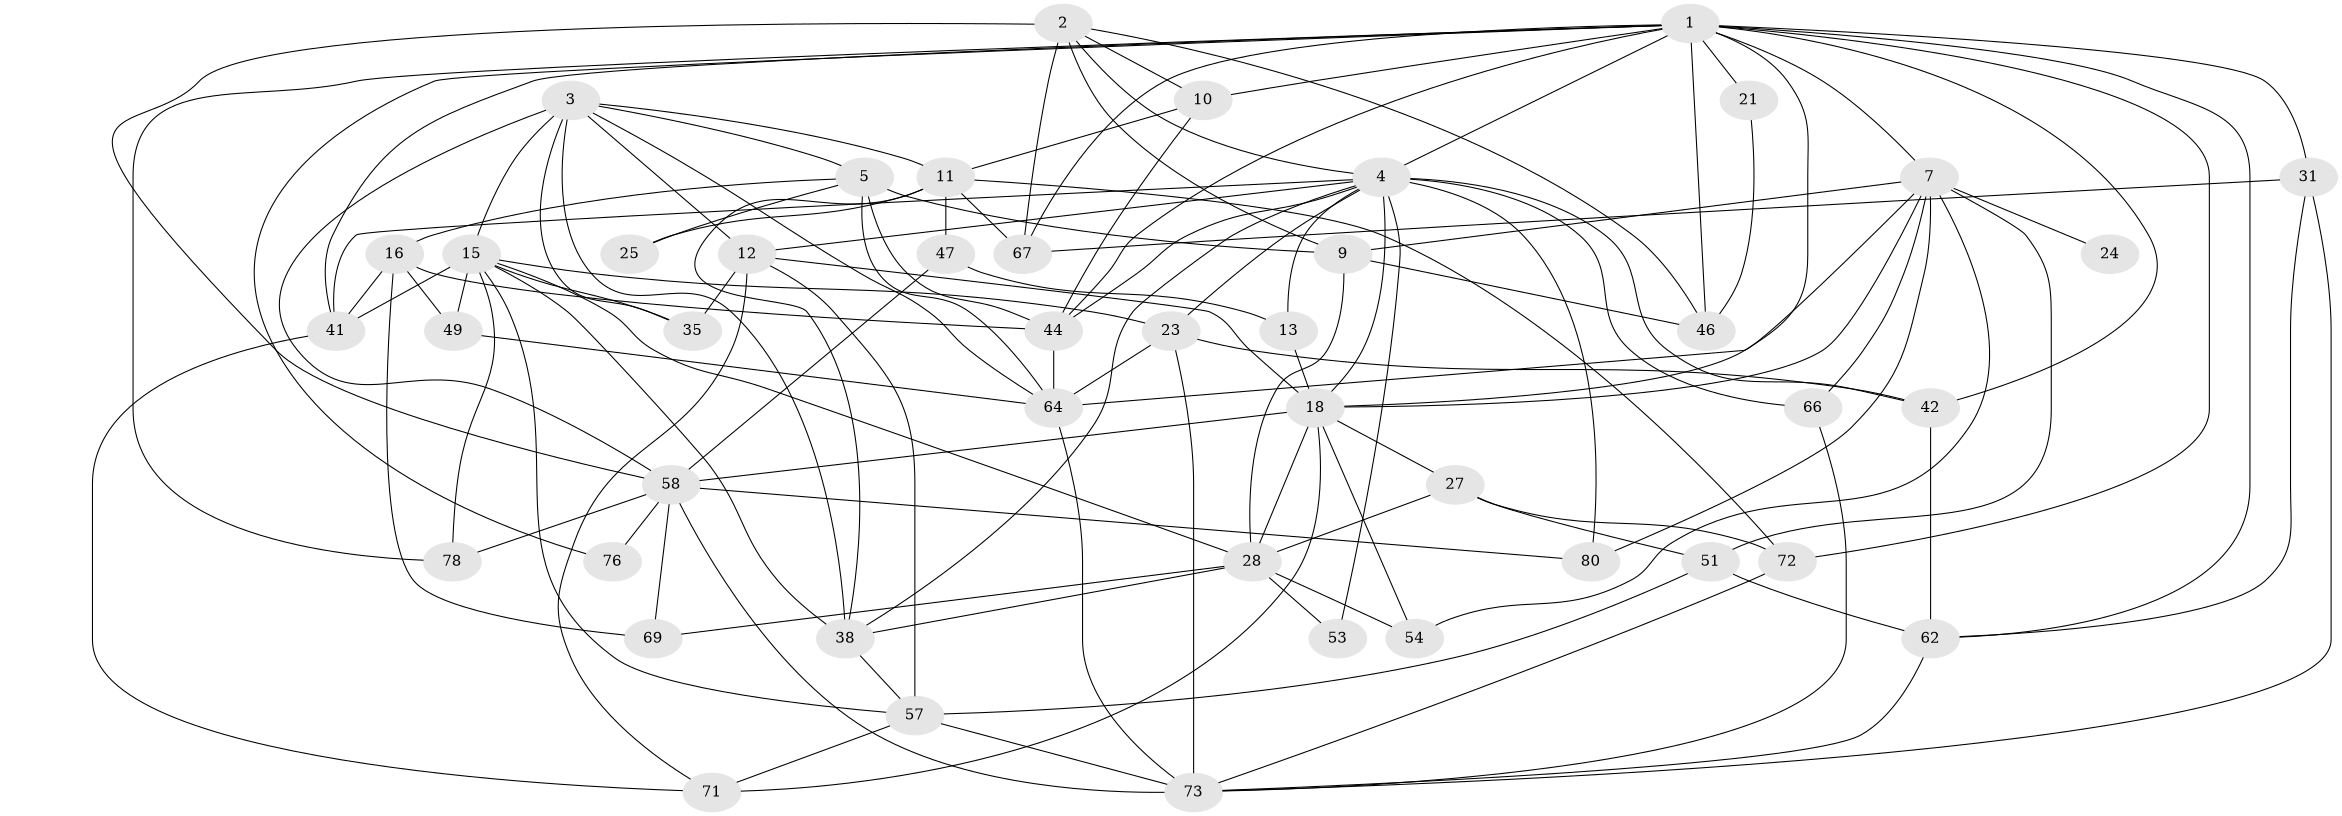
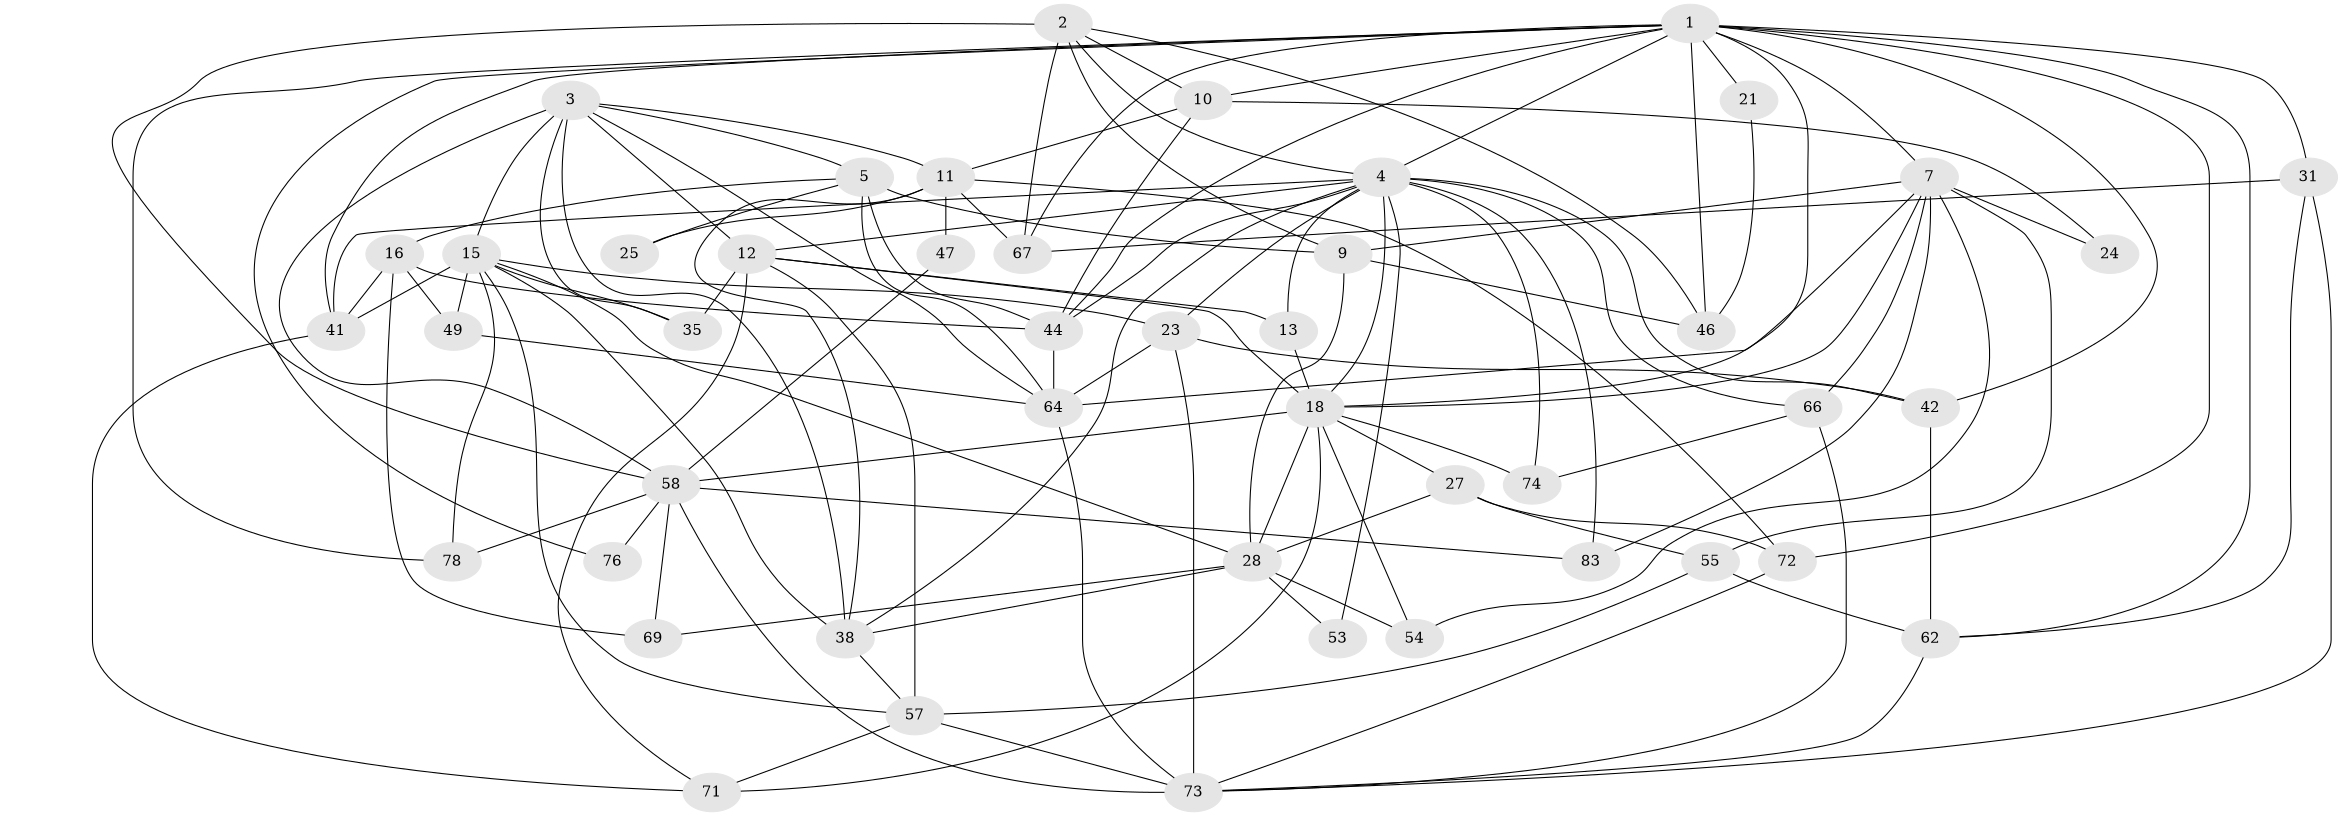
edge "10" -- "24": added
edge "47" -- "13": now "12" -- "13"
node "74": added
node "80": label "80" -> "83"
node "51": label "51" -> "55"
